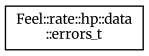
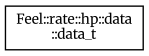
node "Feel::rate::hp::data ::errors_t": label "Feel::rate::hp::data ::errors_t" -> "Feel::rate::hp::data ::data_t"
